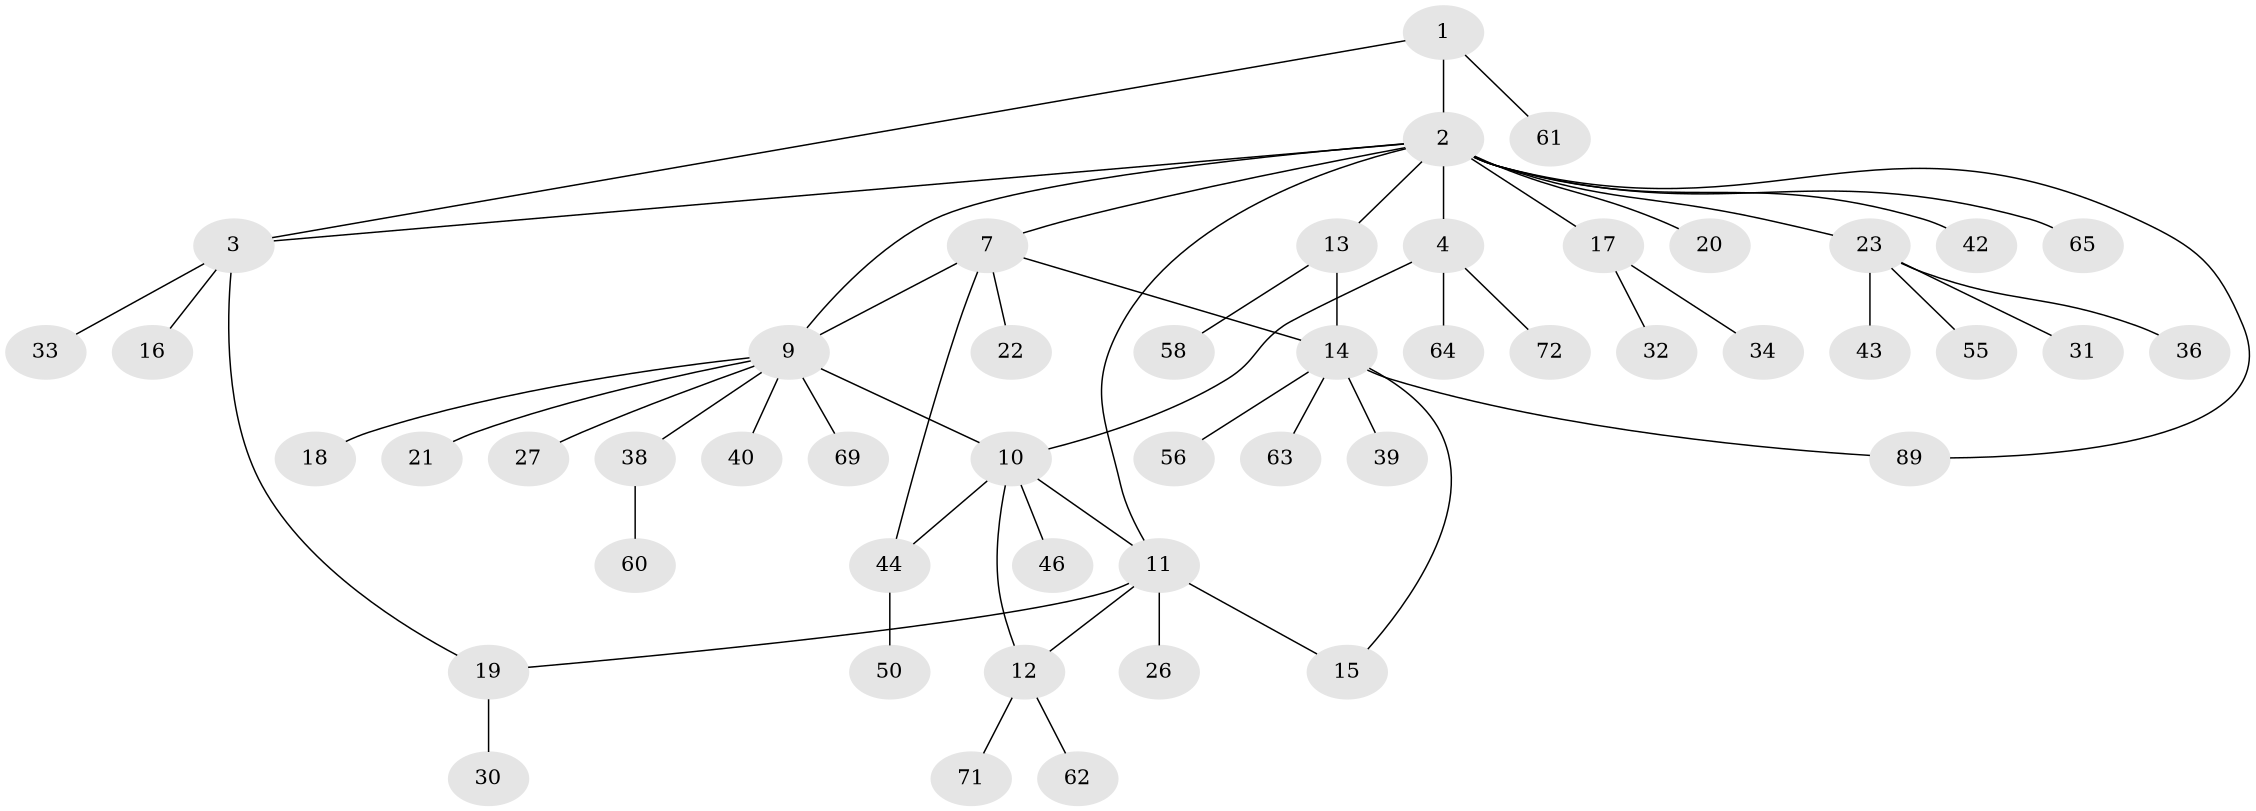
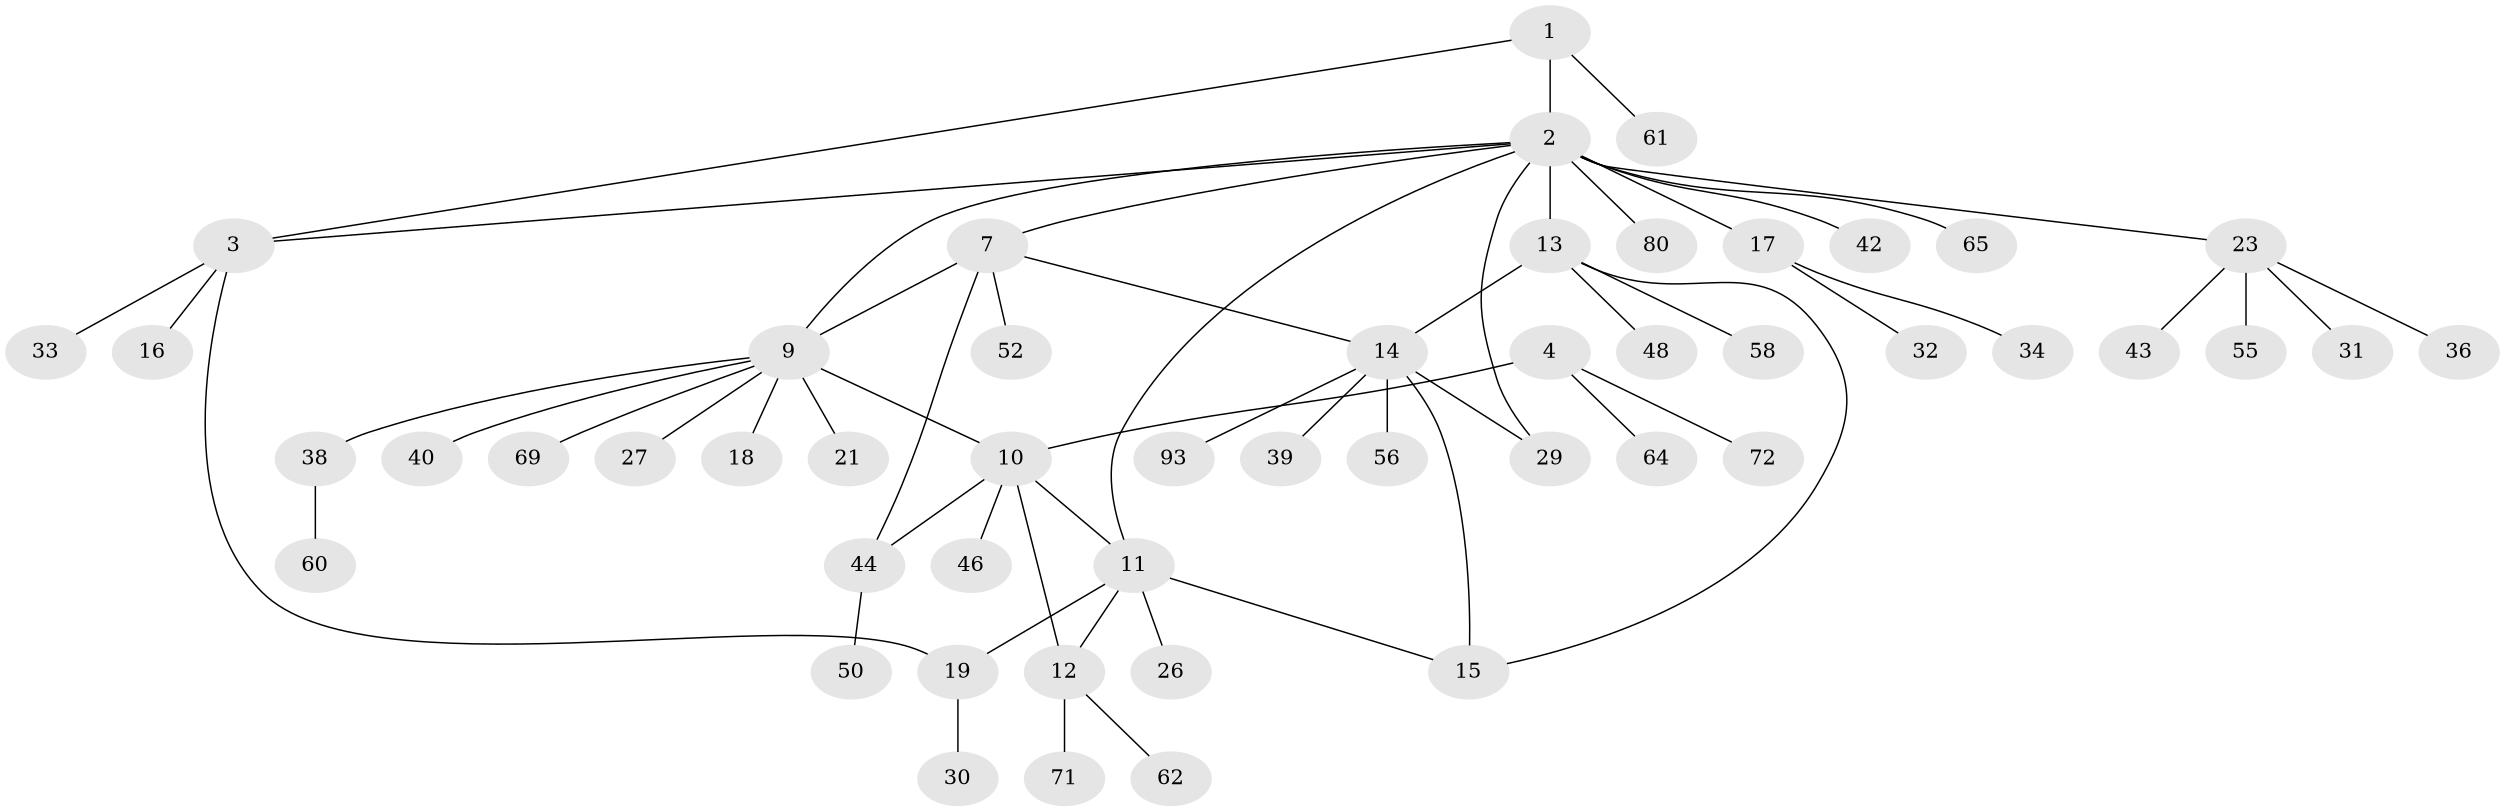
edge "2" -- "4": removed
node "20": label "20" -> "80"
node "22": label "22" -> "52"
node "48": added
node "63": label "63" -> "93"
edge "13" -- "15": added
node "89": label "89" -> "29"
